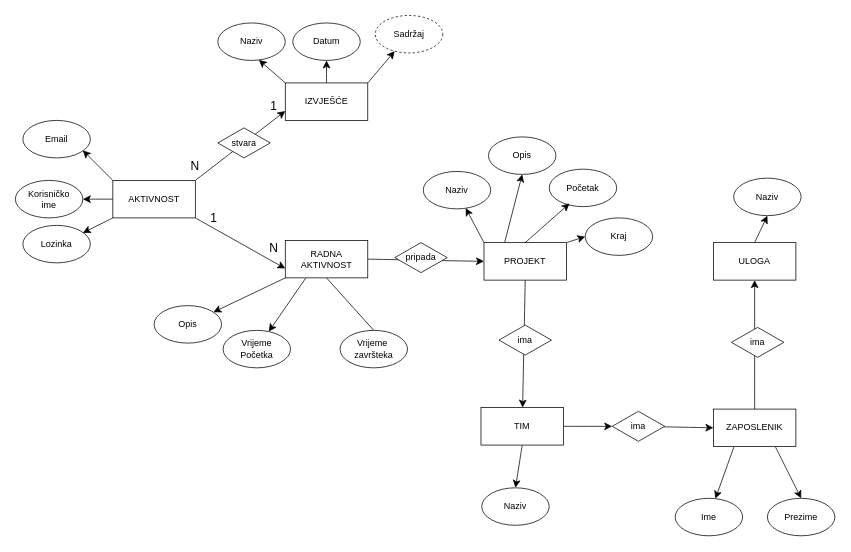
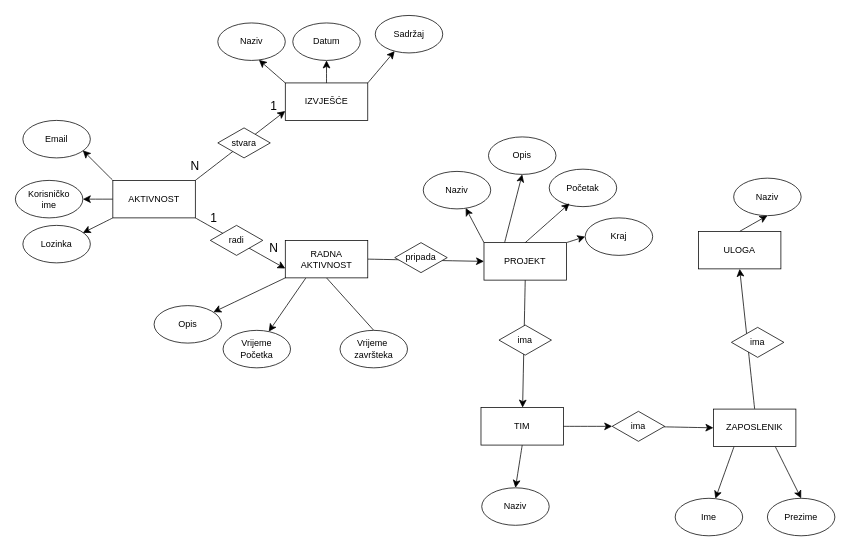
node "Sadržaj": style dashed -> solid
node "radi": added
node "ULOGA": moved (755, 261) -> (740, 250)
